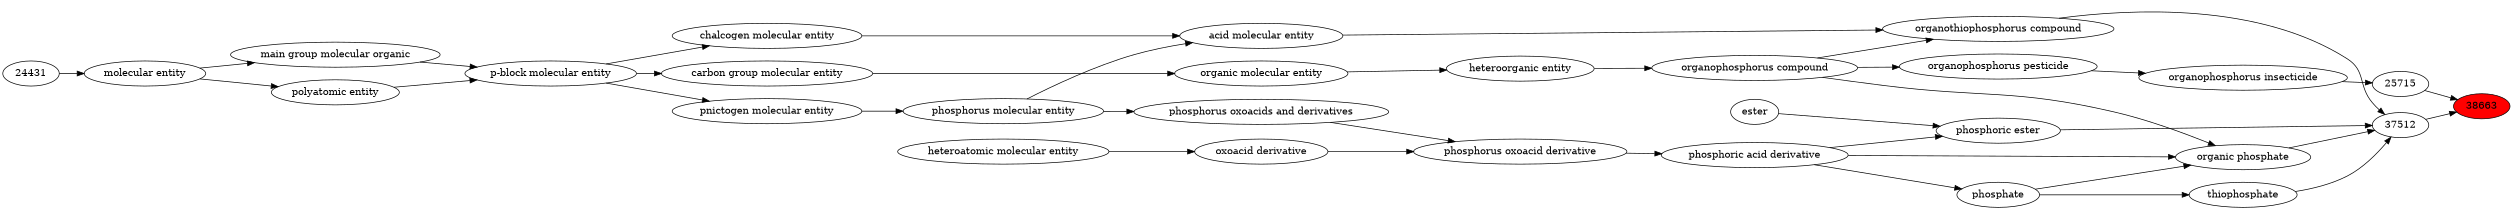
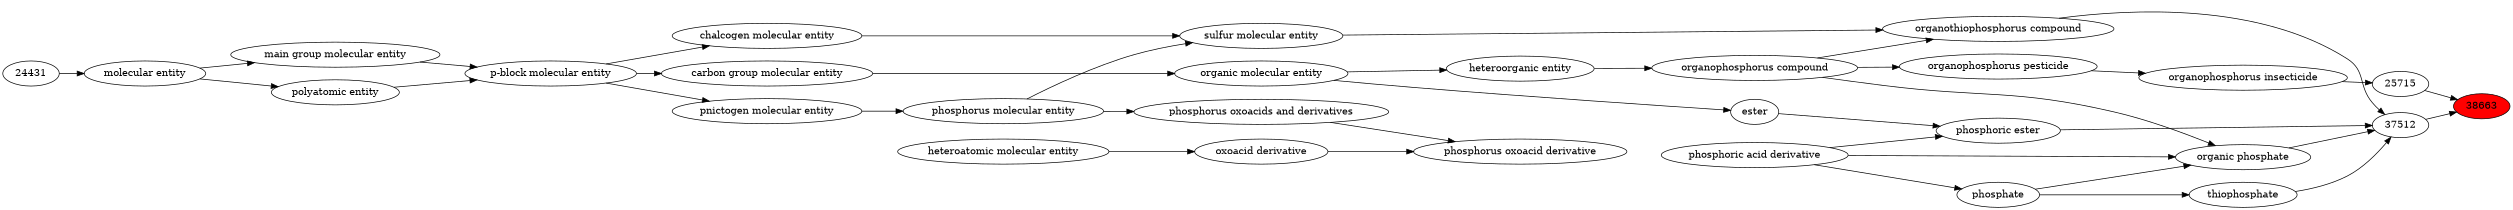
node "acid molecular entity": label "acid molecular entity" -> "sulfur molecular entity"
node "main group molecular organic": label "main group molecular organic" -> "main group molecular entity"
edge "organic molecular entity" -> "ester": added
edge "phosphorus oxoacid derivative" -> "phosphoric acid derivative": removed
